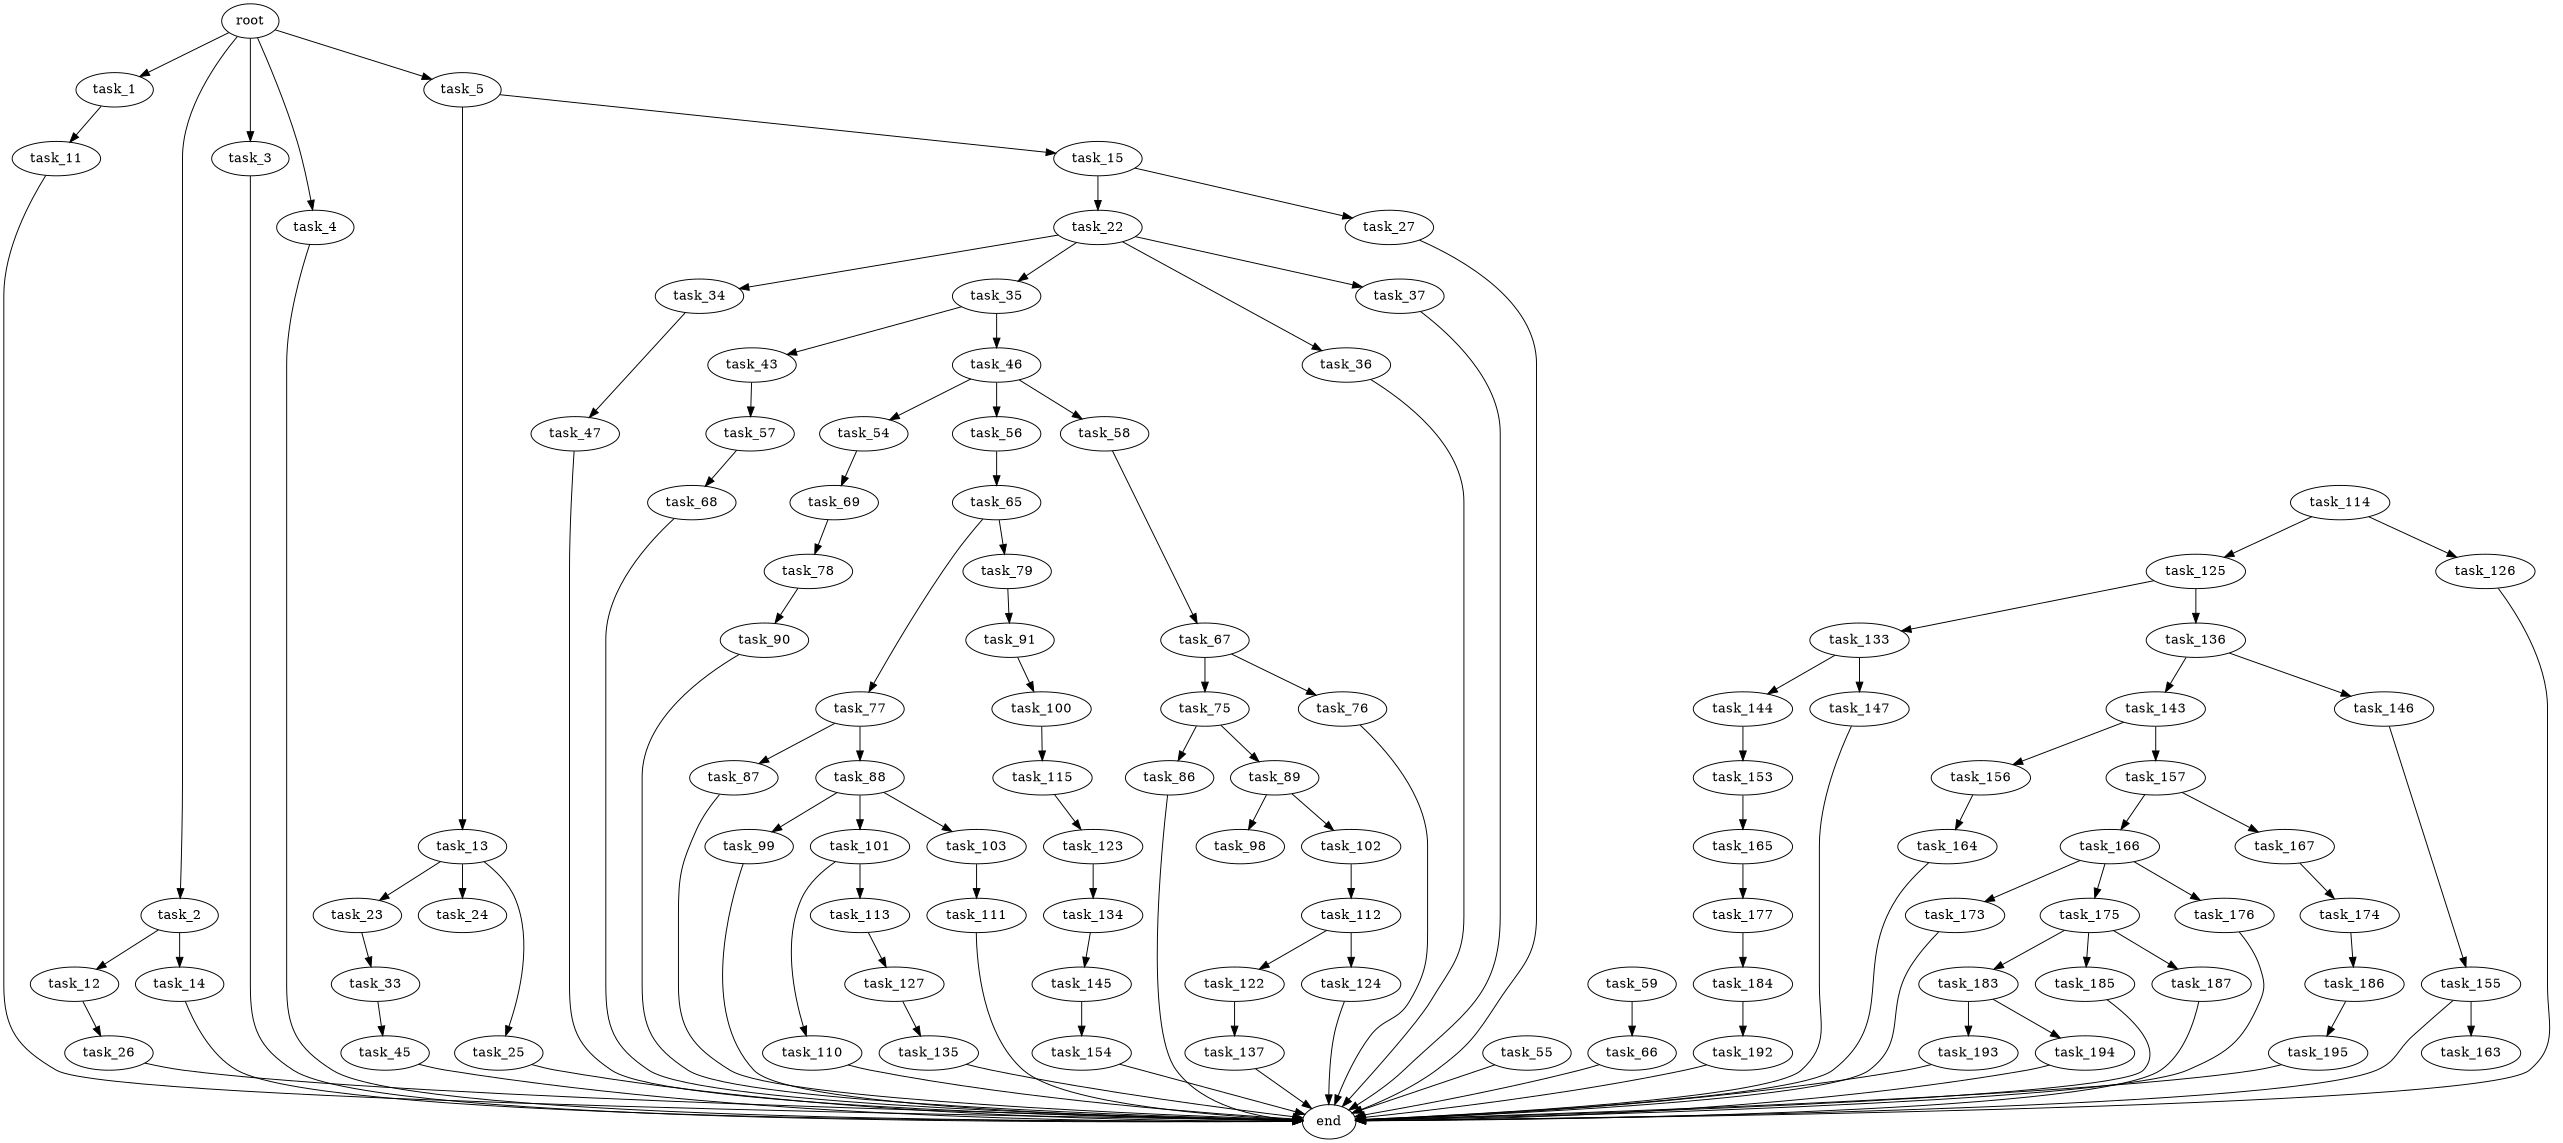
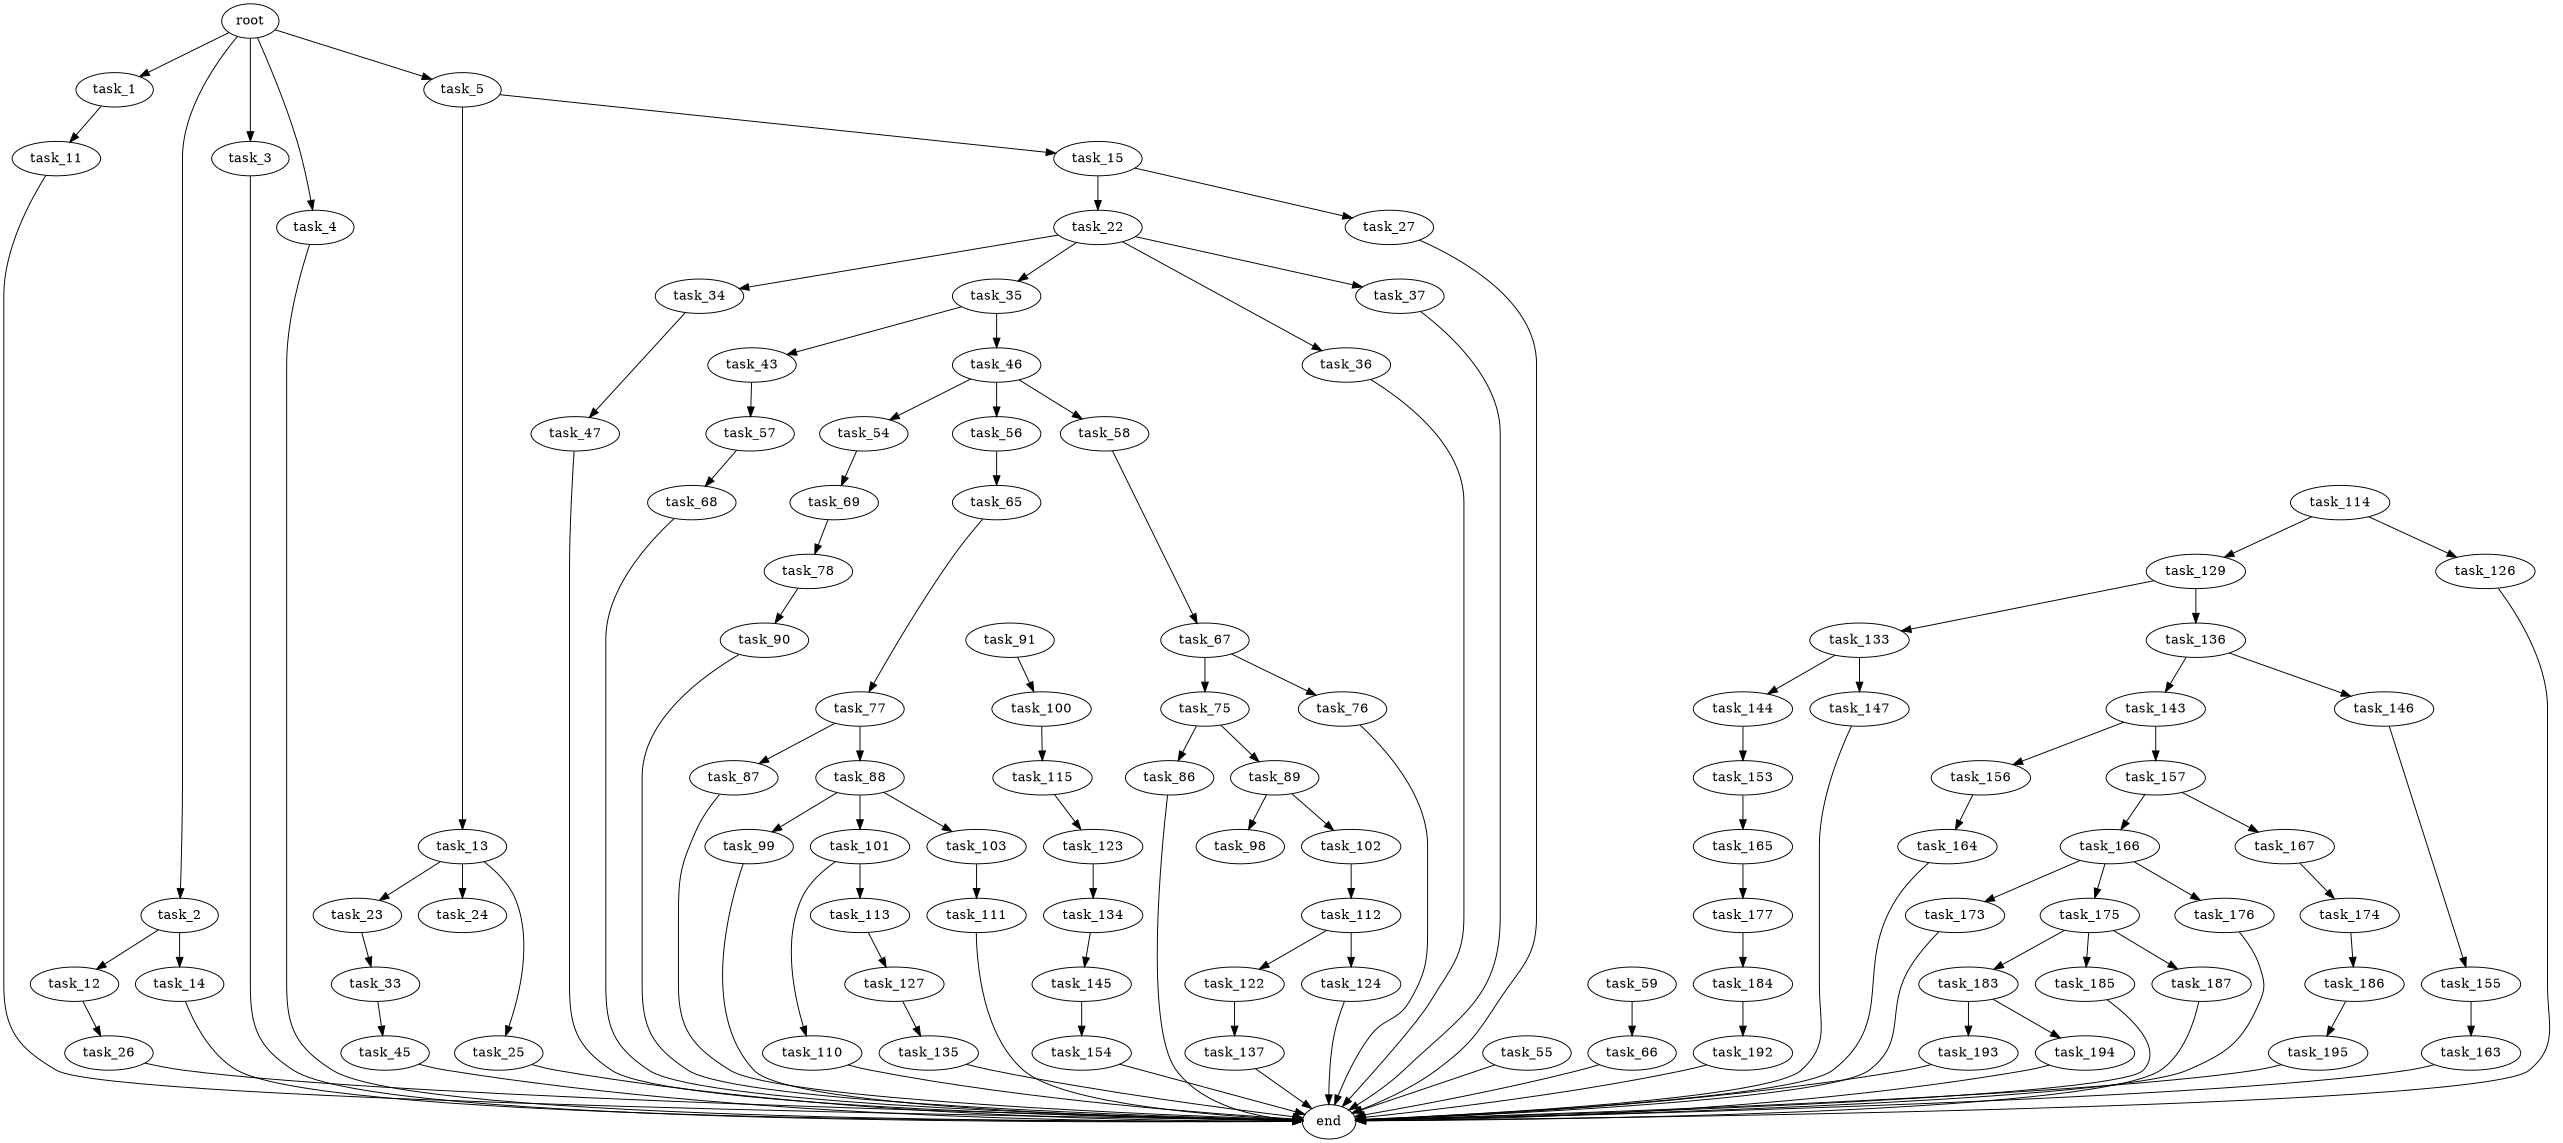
node "task_79": removed
node "task_125": label "task_125" -> "task_129"
edge "task_155" -> "end": now "task_163" -> "end"
